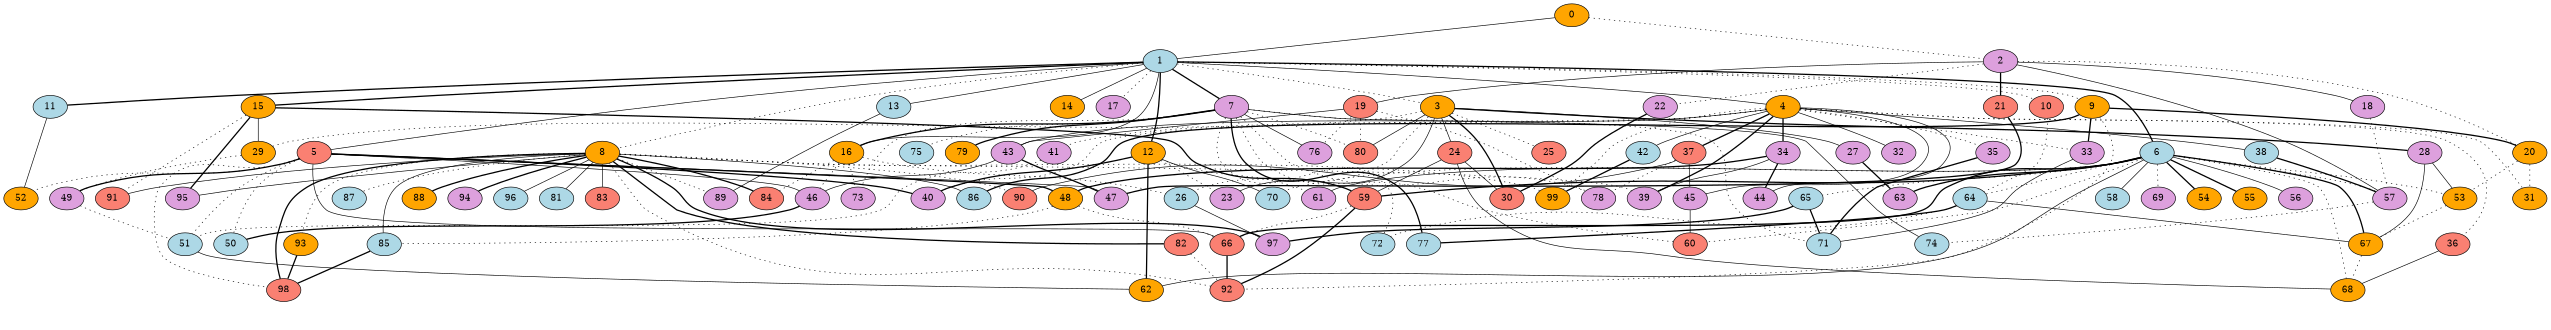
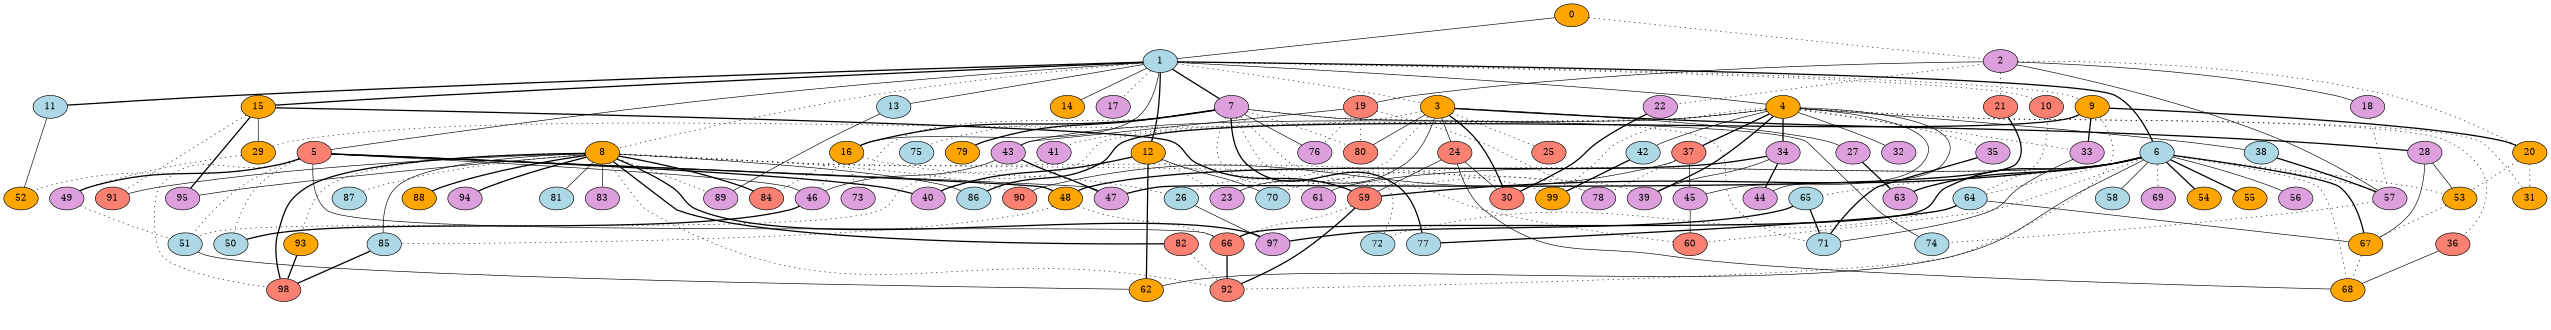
edge "2" -- "21": style bold -> dotted
node "96": removed
node "83": fillcolor salmon -> plum
